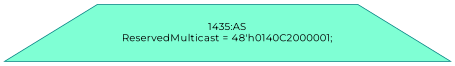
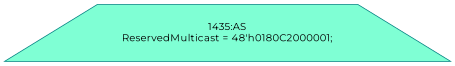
node "1435:AS ReservedMulticast = 48'h0140C2000001;": label "1435:AS ReservedMulticast = 48'h0140C2000001;" -> "1435:AS ReservedMulticast = 48'h0180C2000001;"
